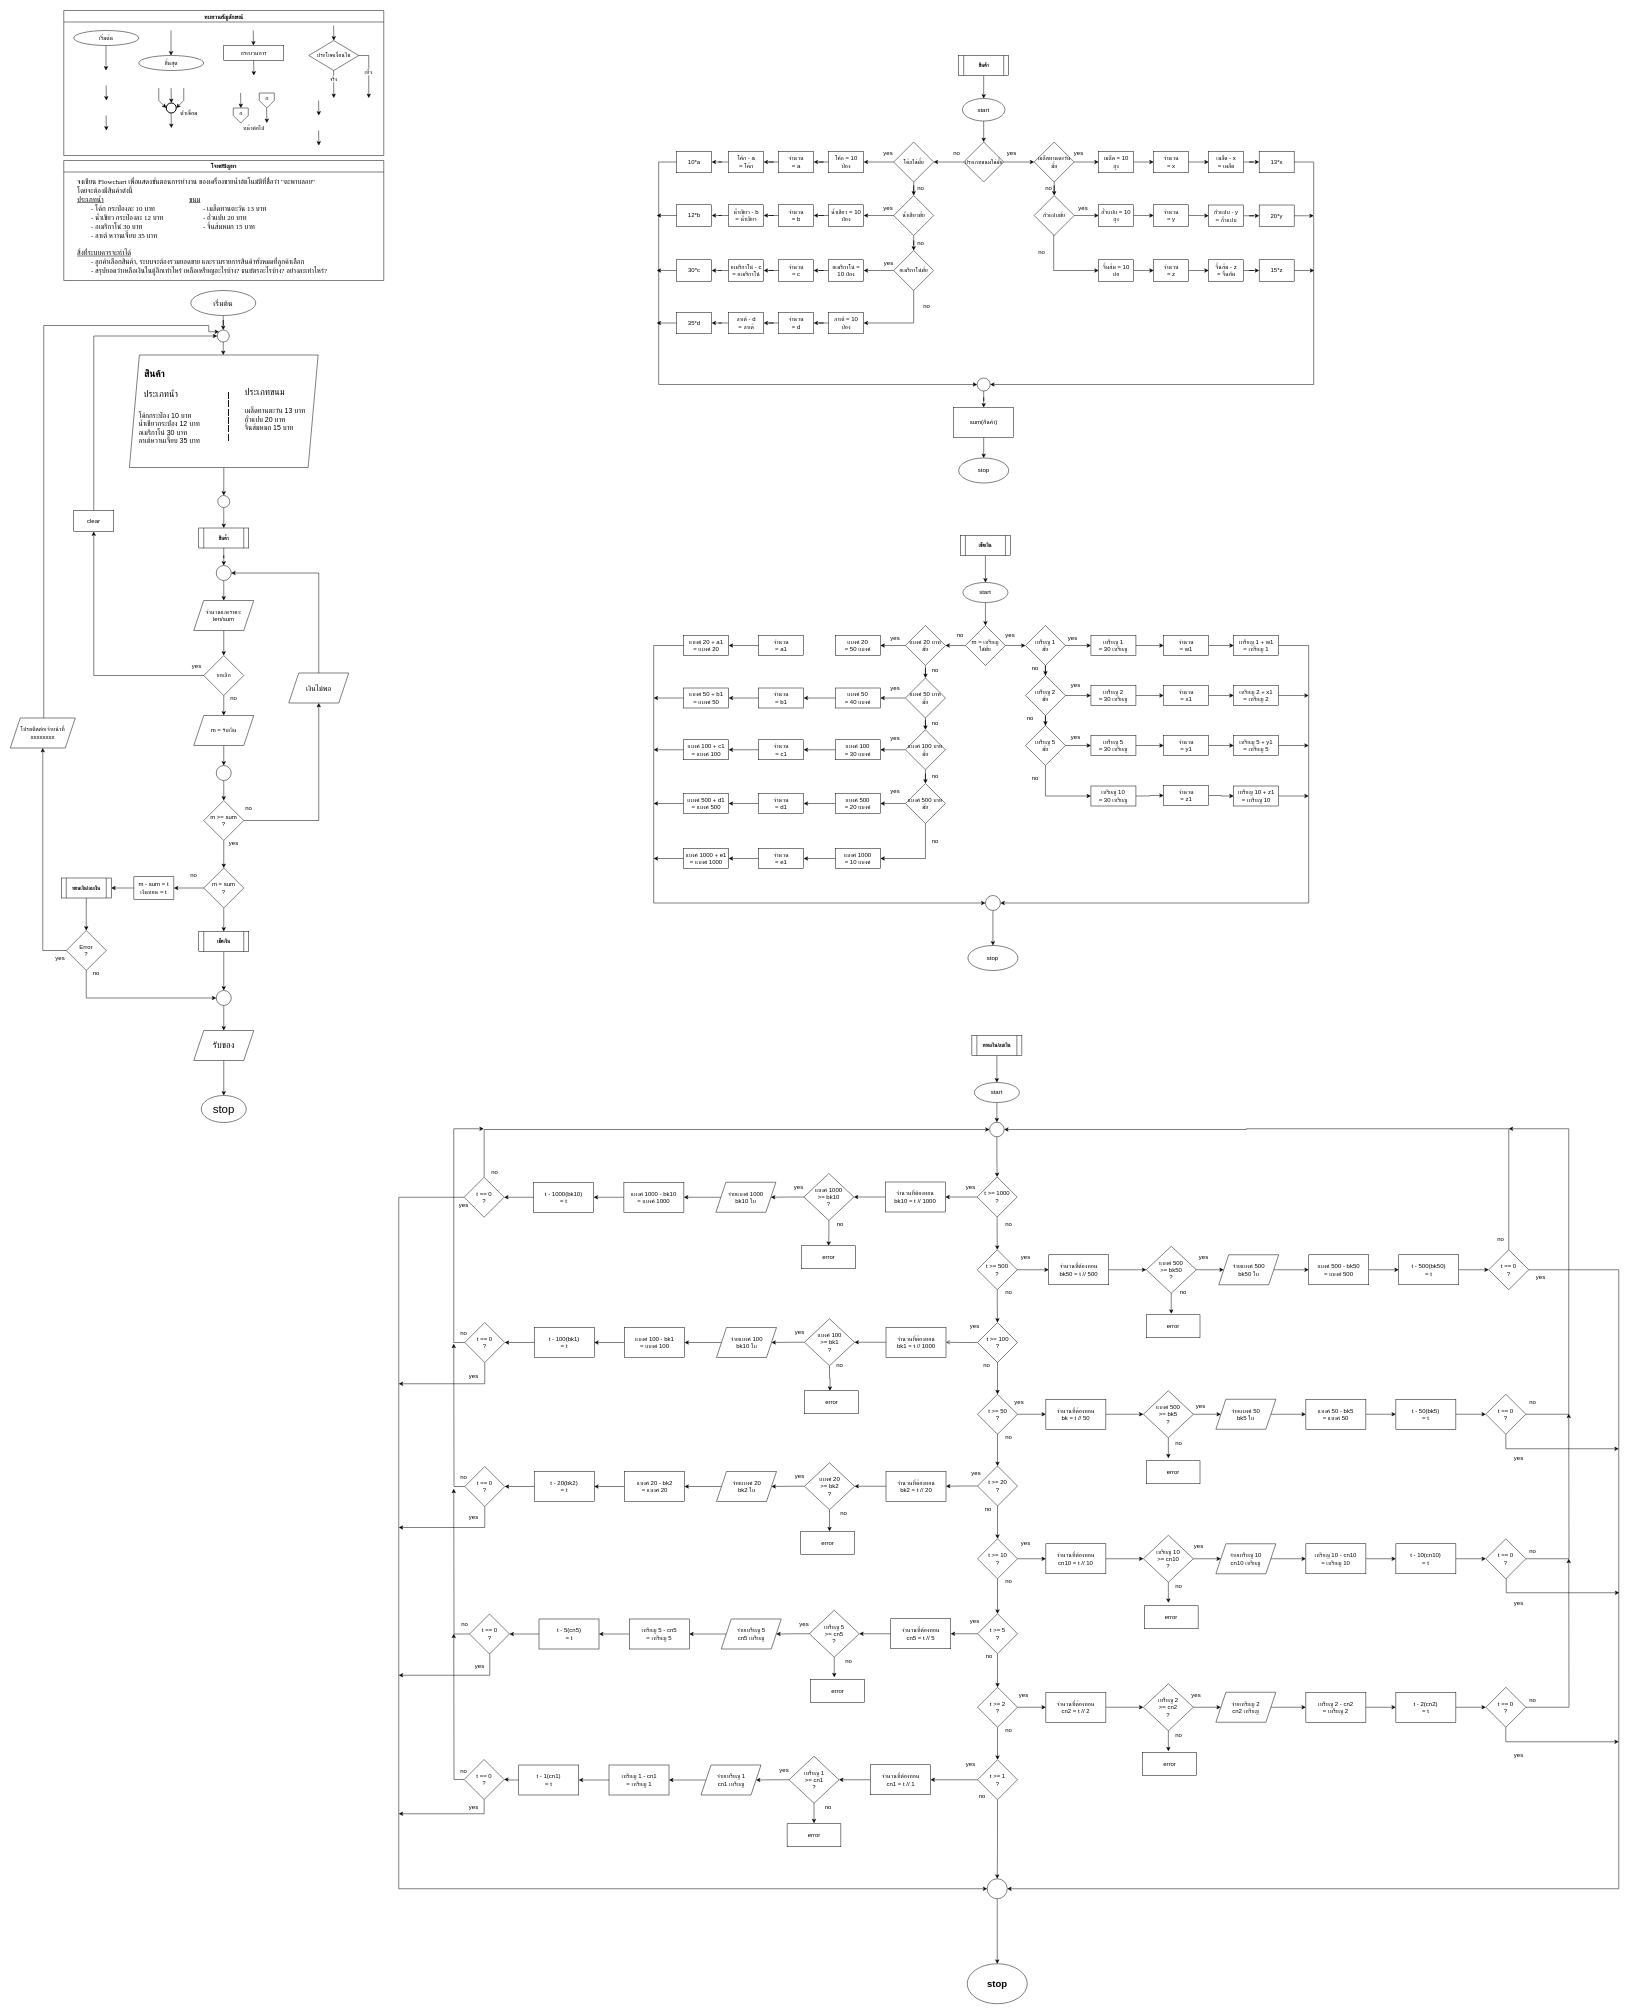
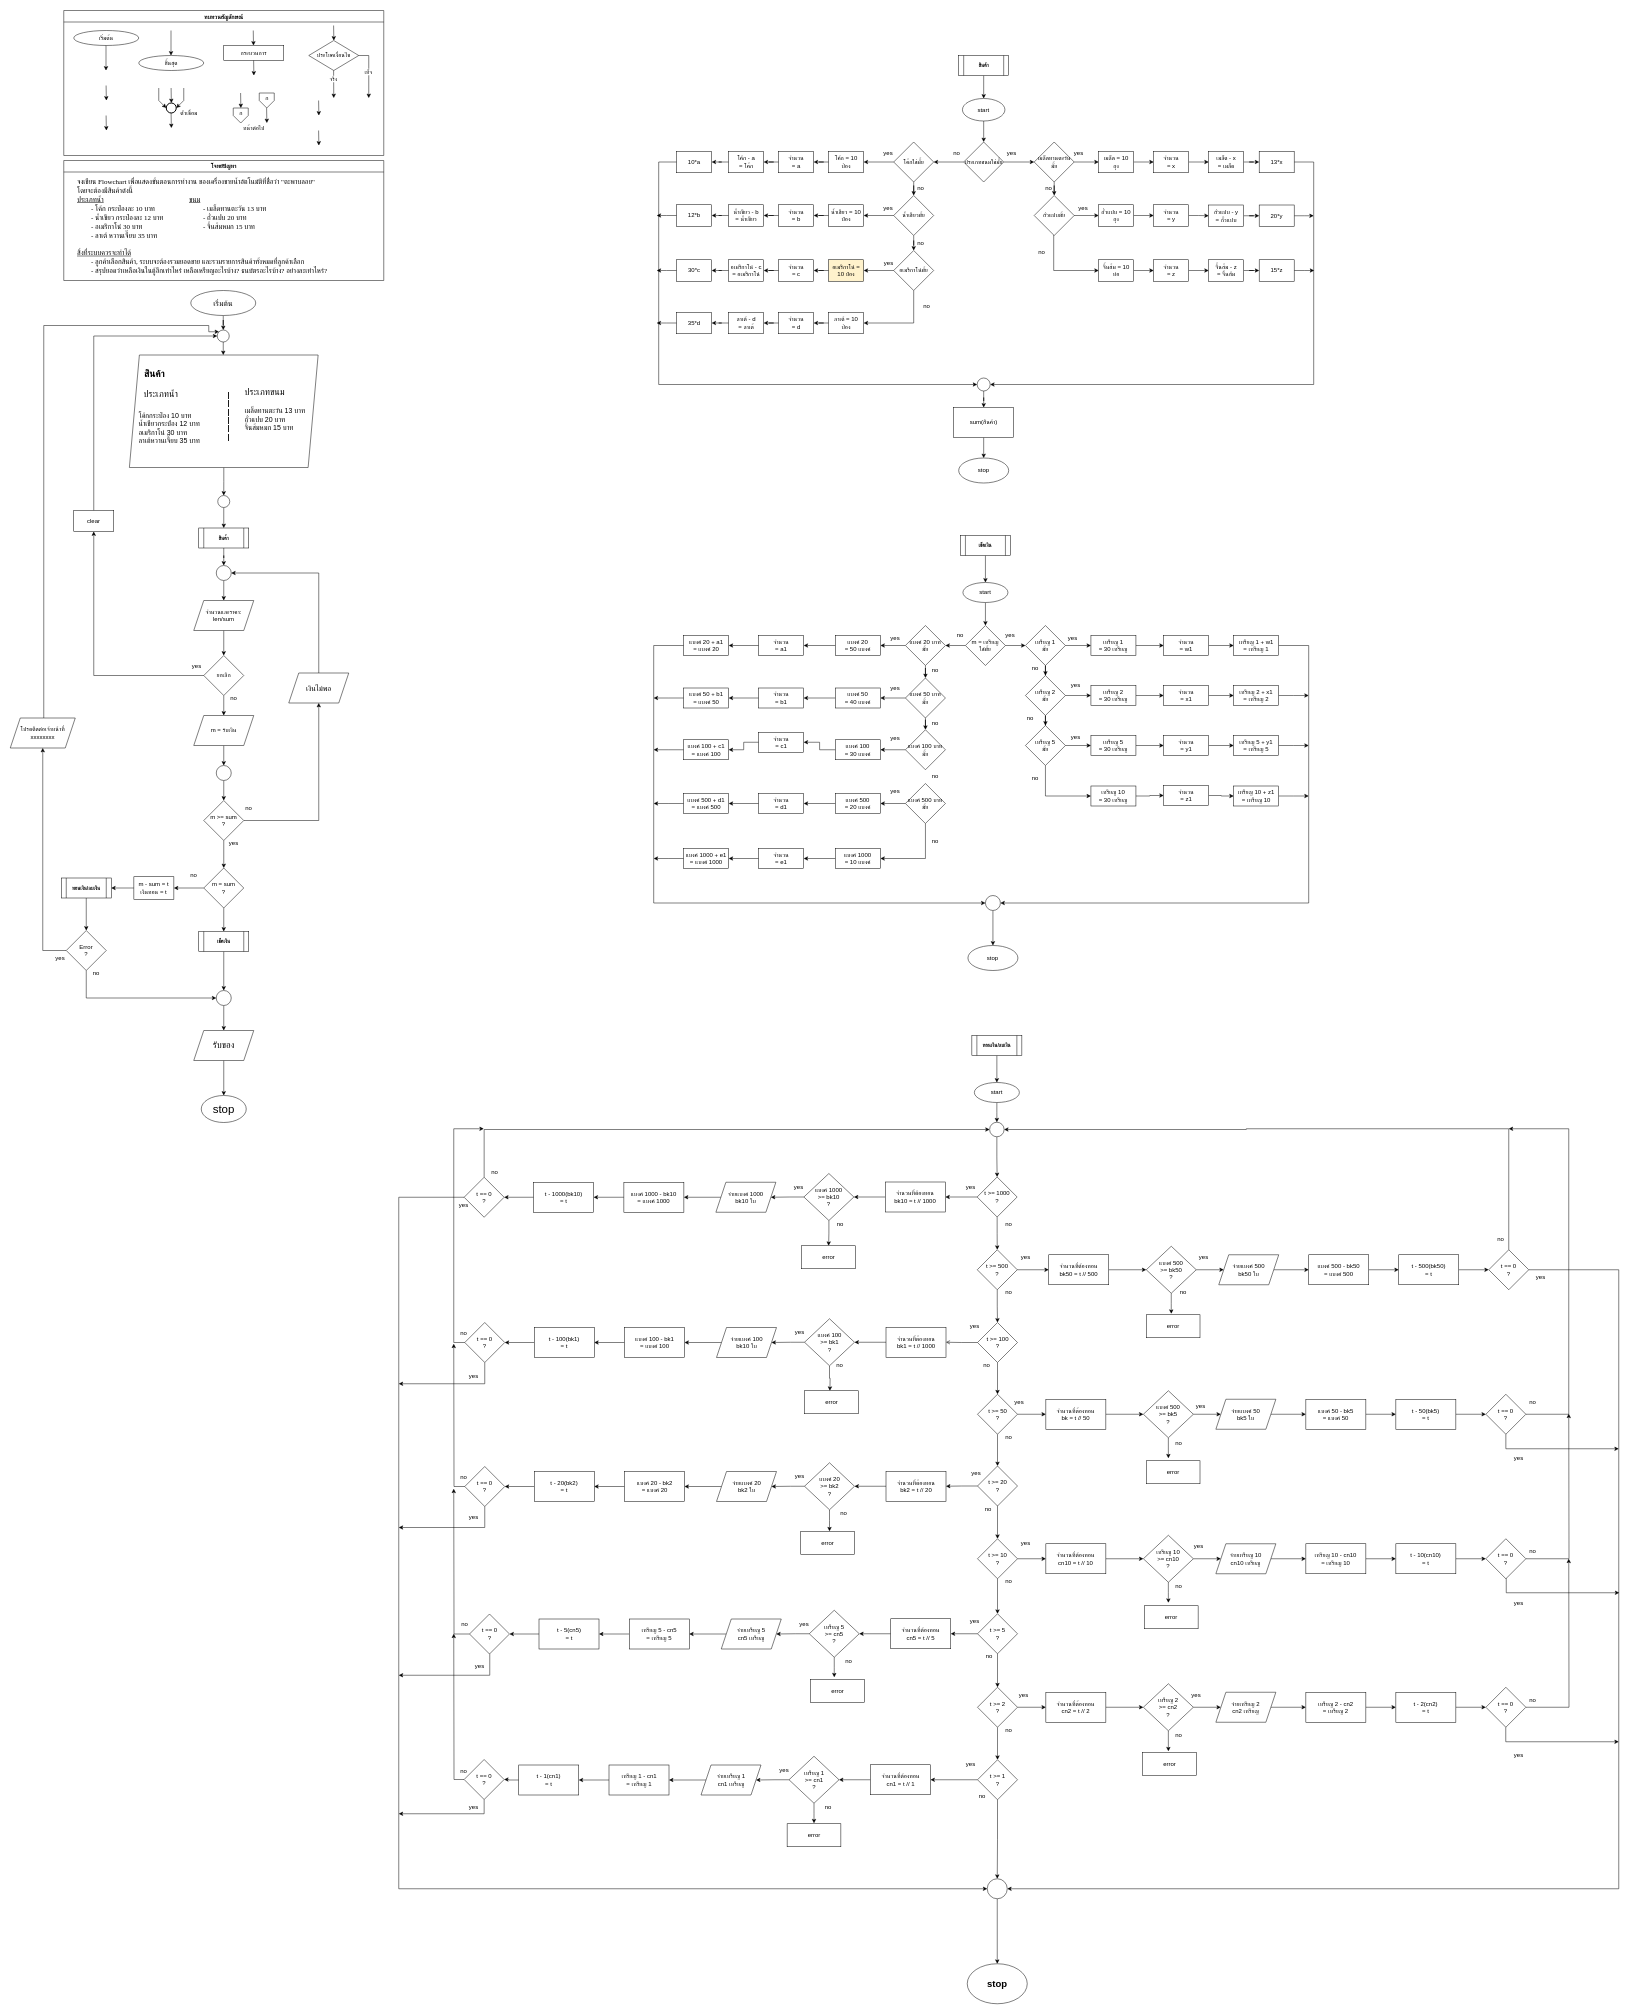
node "อเมริกาโน่ = 10 ป๋อง": fillcolor #ffffff -> #fff2cc
edge "แบงค์ 20 = 50 แบงค์" -> "จำนวน = a1": added
node "จำนวน = c1": moved (781, 750) -> (781, 742)
edge "แบงค์ 100 บาท มั้ย" -> "แบงค์ 500 บาท มั้ย": removed
